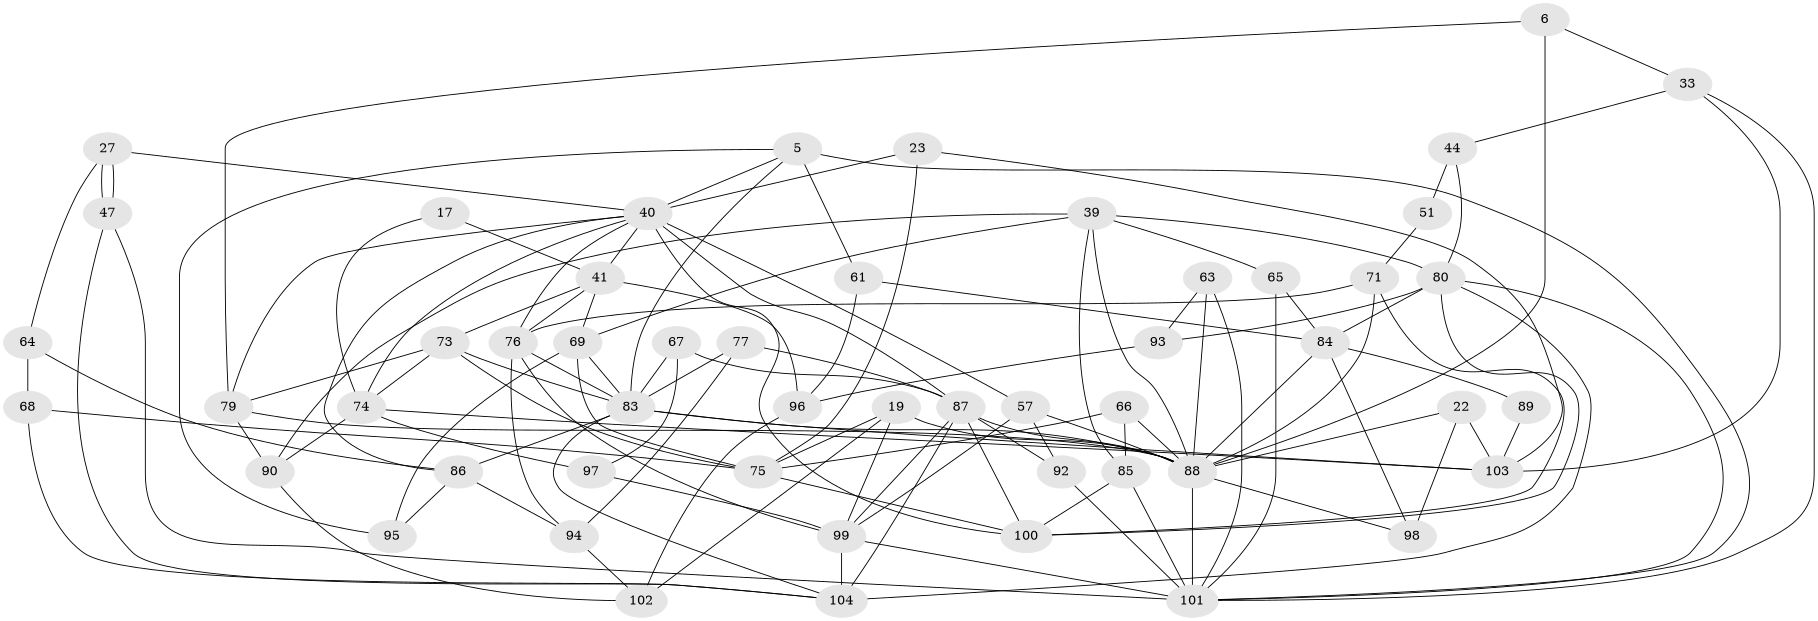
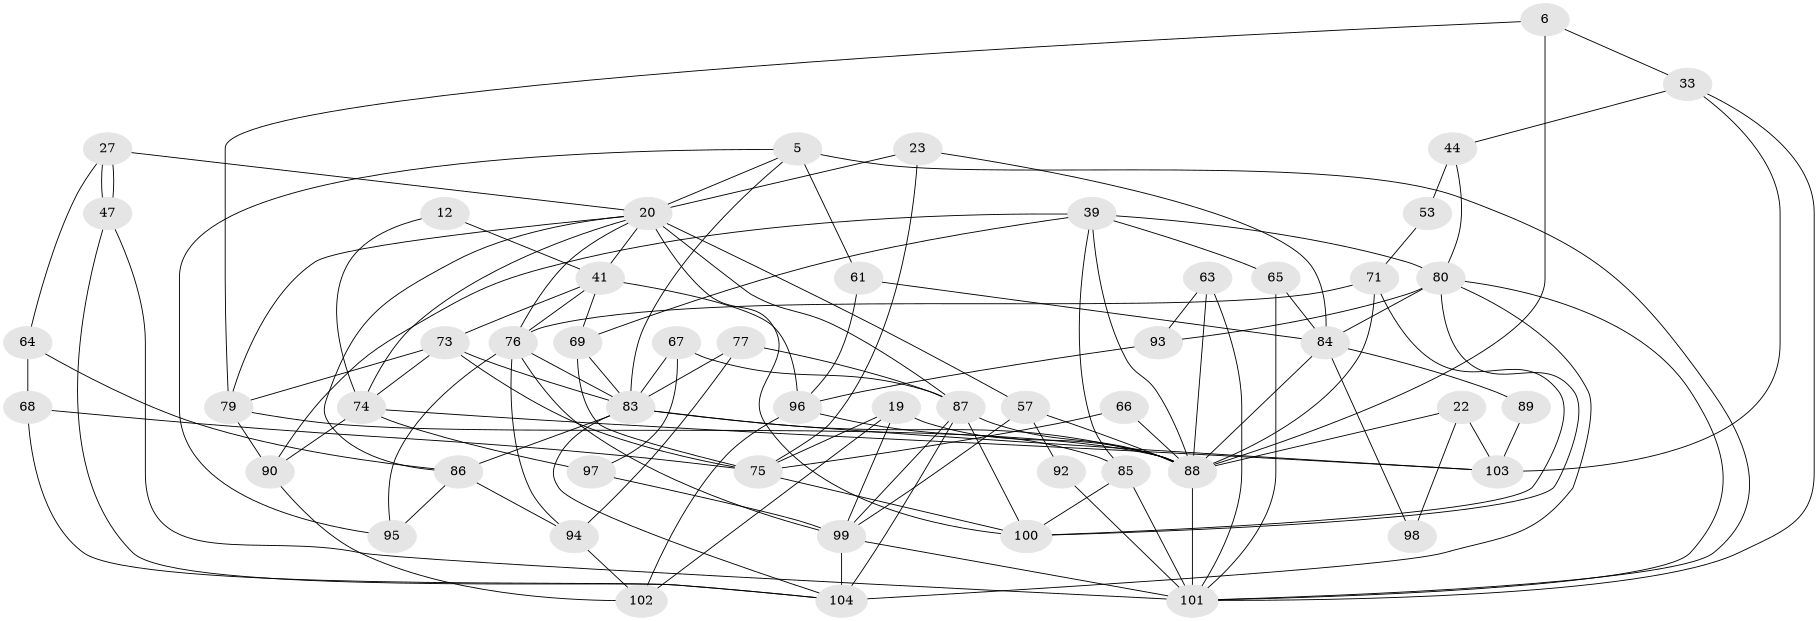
node "17": label "17" -> "12"
node "40": label "40" -> "20"
node "51": label "51" -> "53"
edge "23" -- "103": now "23" -- "84"
edge "69" -- "95": now "76" -- "95"
edge "66" -- "85": now "96" -- "85"
edge "87" -- "92": removed
edge "88" -- "98": removed
